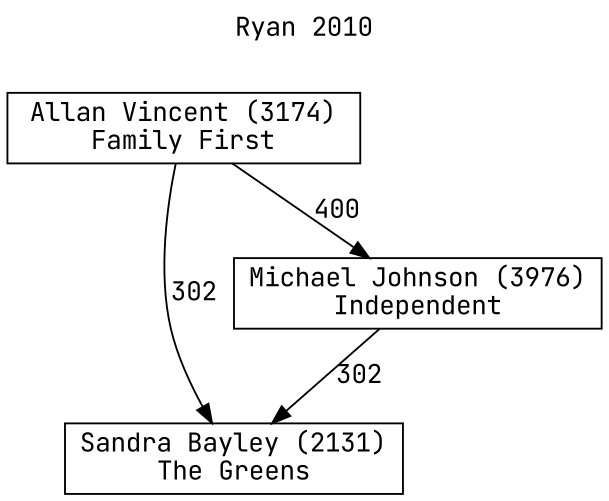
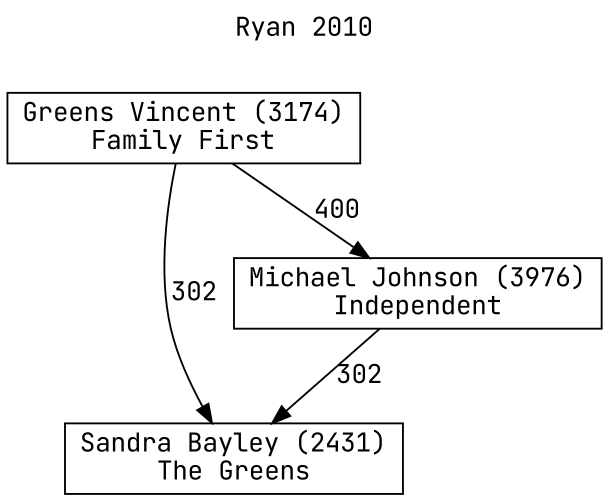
node "Allan Vincent (3174) Family First": label "Allan Vincent (3174) Family First" -> "Greens Vincent (3174) Family First"
node "Sandra Bayley (2131) The Greens": label "Sandra Bayley (2131) The Greens" -> "Sandra Bayley (2431) The Greens"
